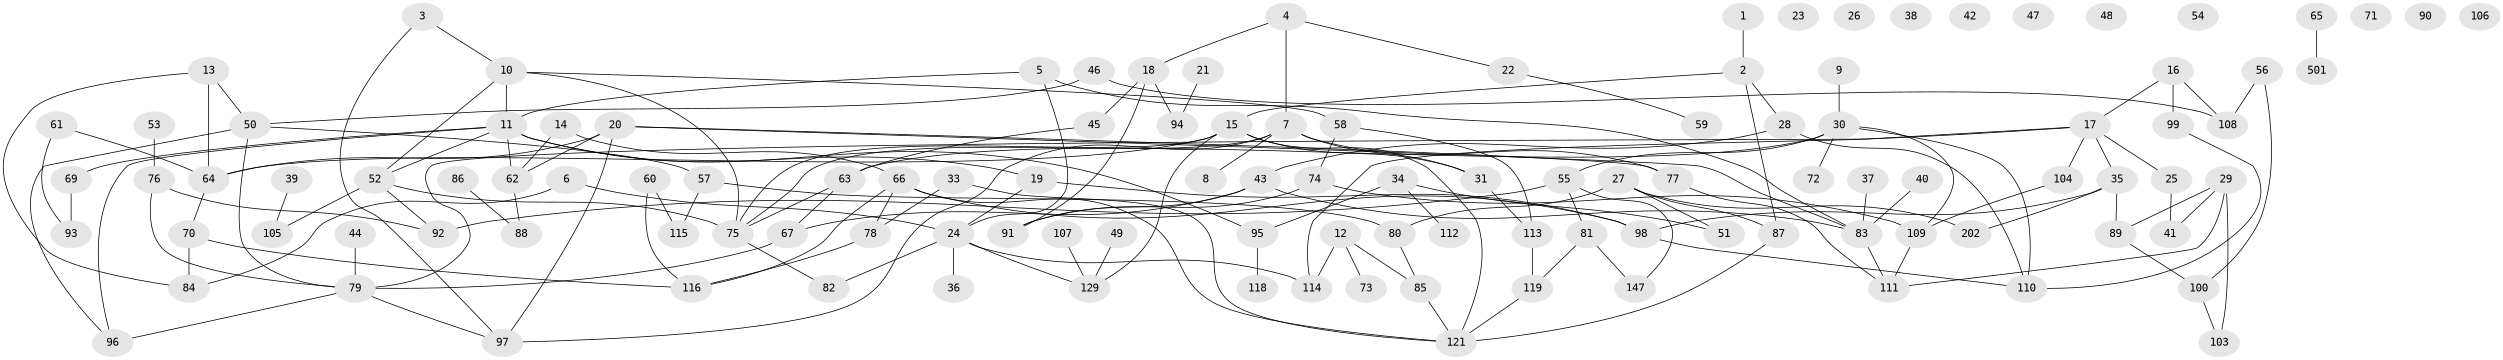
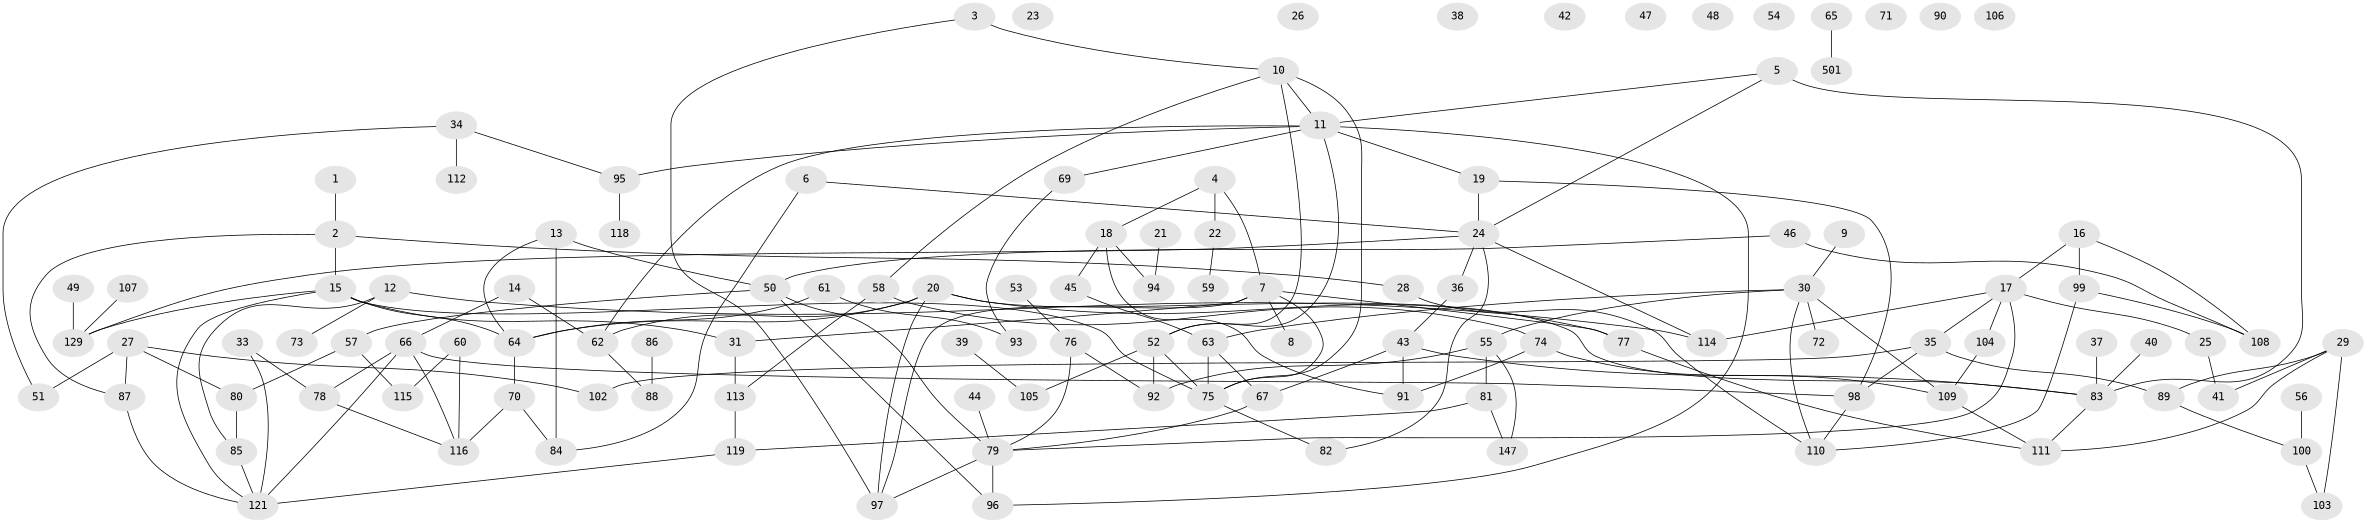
edge "56" -- "108": now "99" -- "108"
edge "28" -- "43": now "36" -- "43"
node "202": label "202" -> "102"
